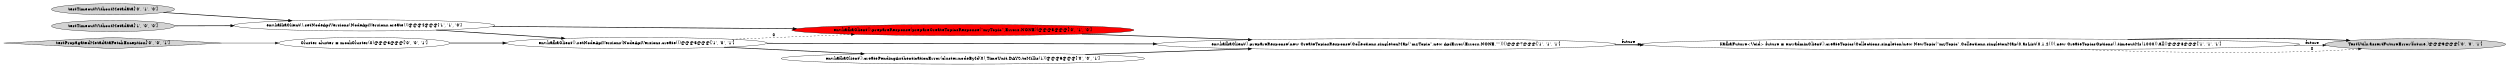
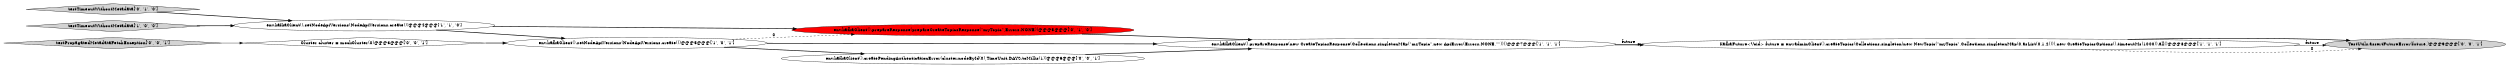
node "testTimeoutWithoutMetadata['0', '1', '0']": shape ellipse -> diamond
node "testTimeoutWithoutMetadata['1', '0', '0']": shape ellipse -> diamond
node "Cluster cluster = mockCluster(0)@@@3@@@['0', '0', '1']": shape ellipse -> diamond
